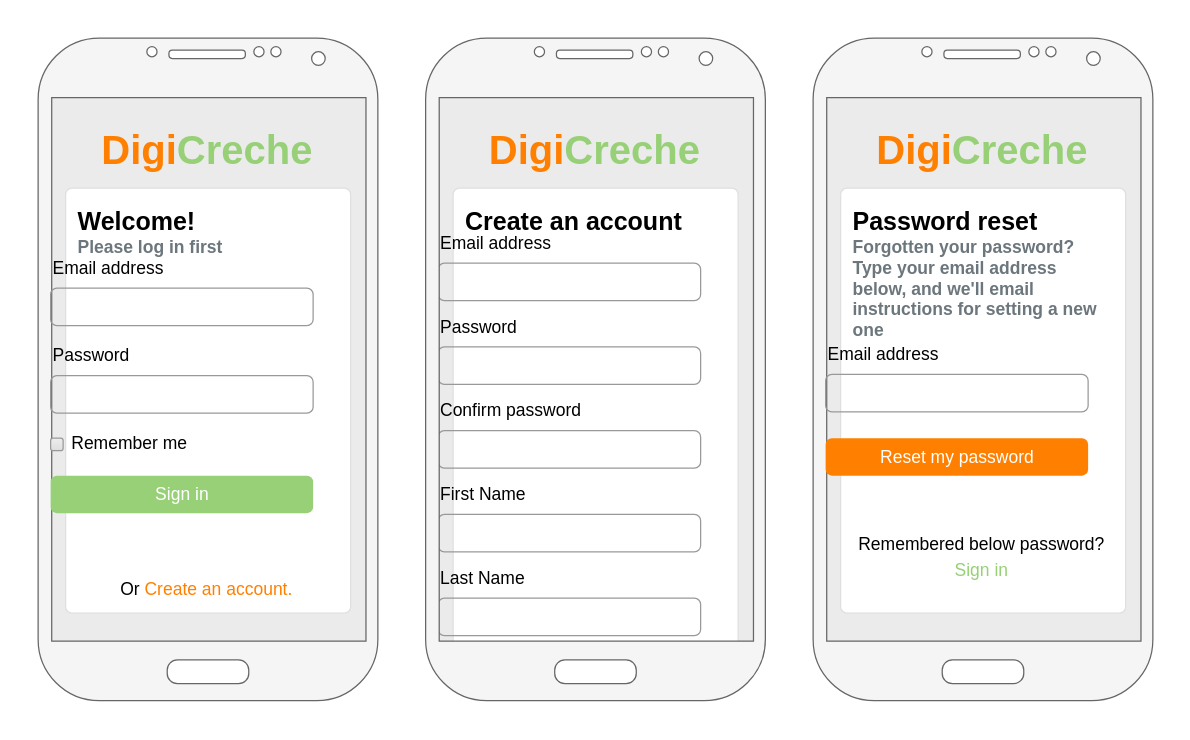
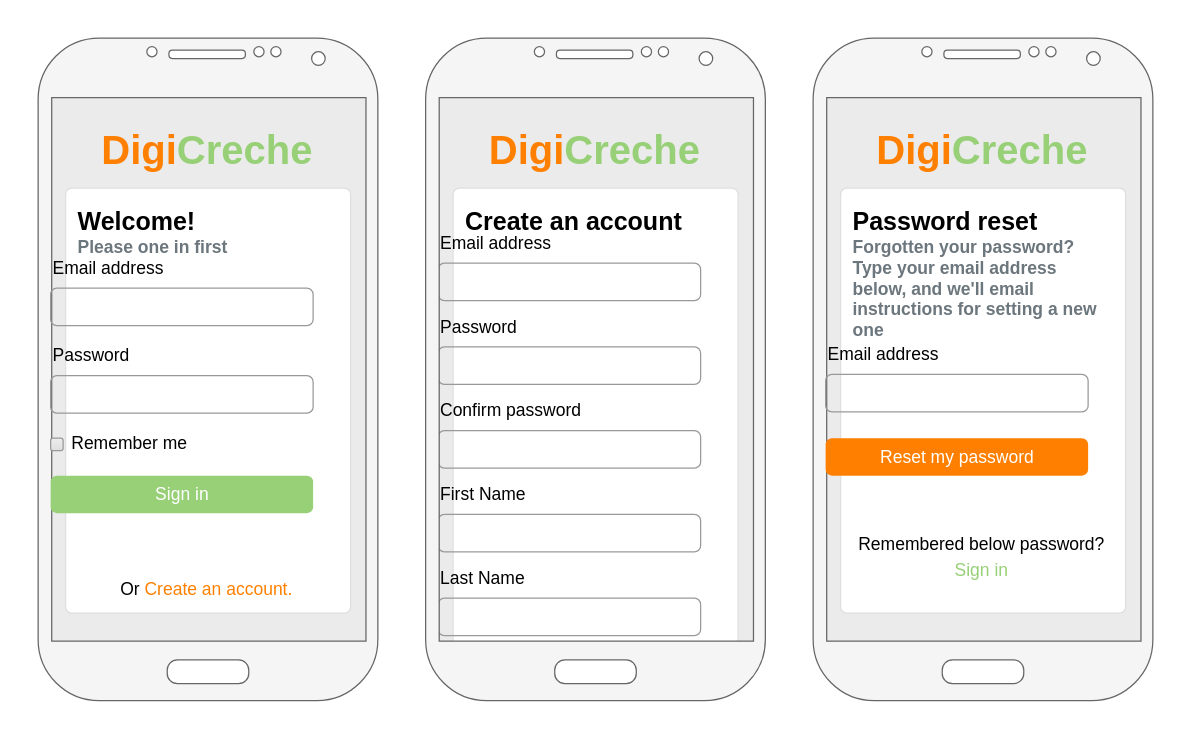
node "Welcome!Please log in first": label "Welcome!Please log in first" -> "Welcome!Please one in first"
